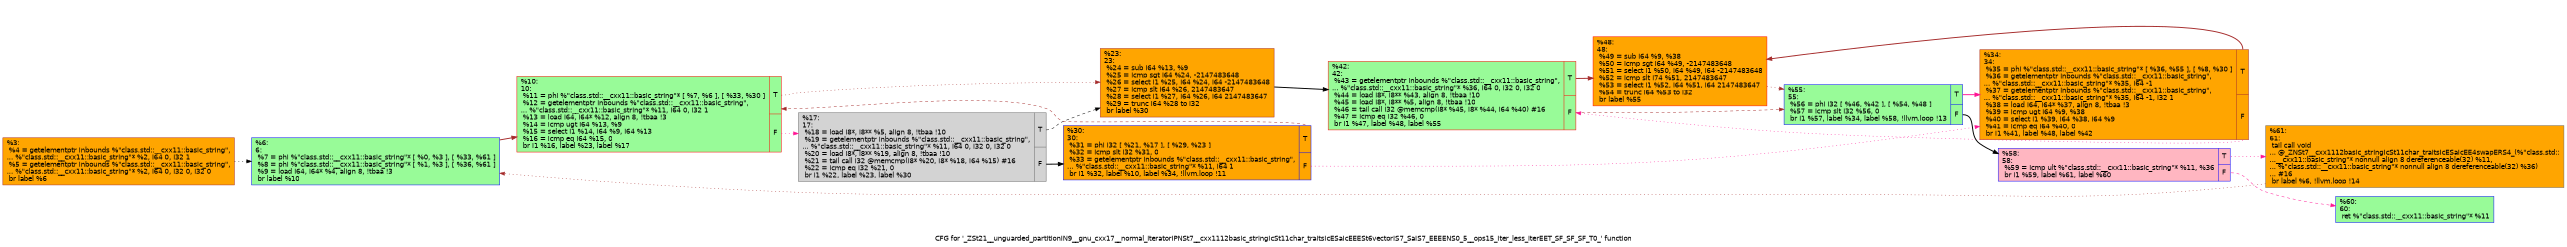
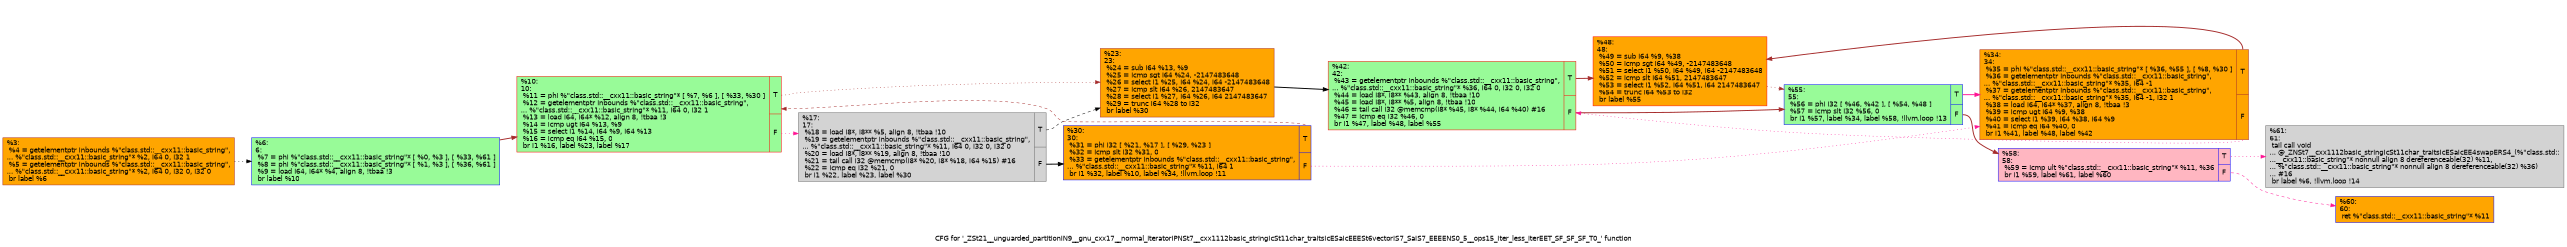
node "%48:": text "%52 = icmp slt i74 %51, 2147483647" -> "%52 = icmp slt i64 %51, 2147483647"
edge "%42:" -> "%55:": style dashed -> bold
edge "%55:" -> "%58:": color black -> brown
node "%61:": fillcolor orange -> lightgrey
edge "%61:" -> "%6:": removed
node "%60:": fillcolor palegreen -> orange
